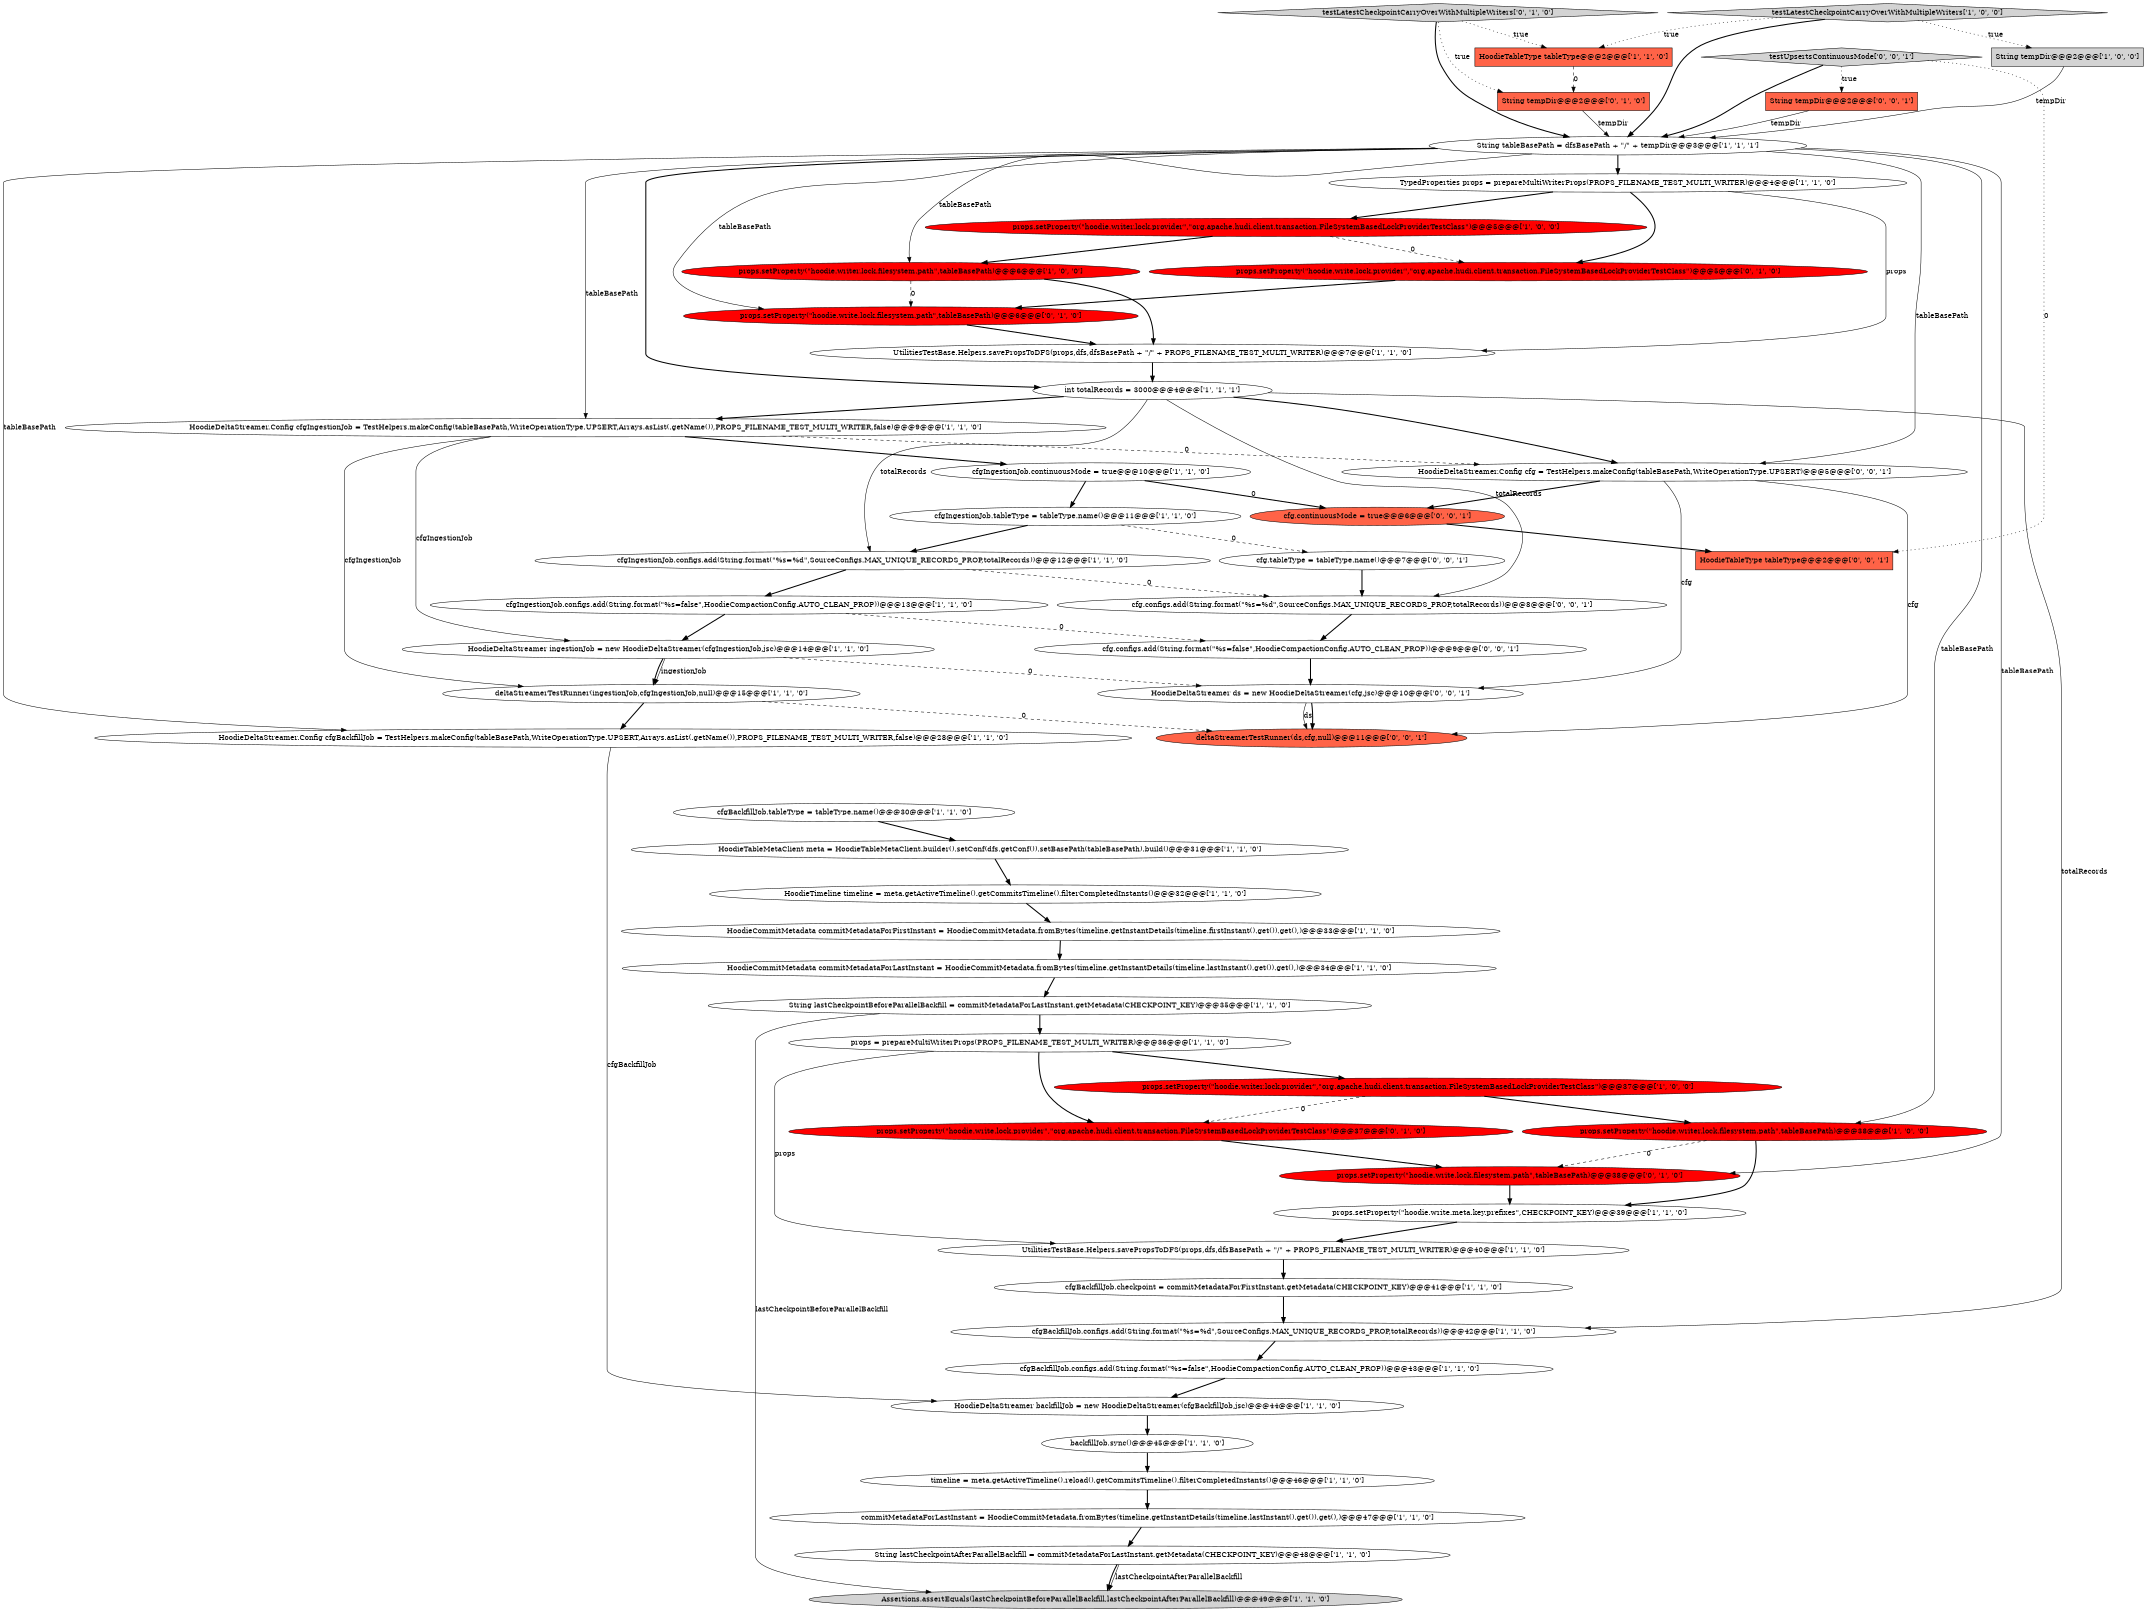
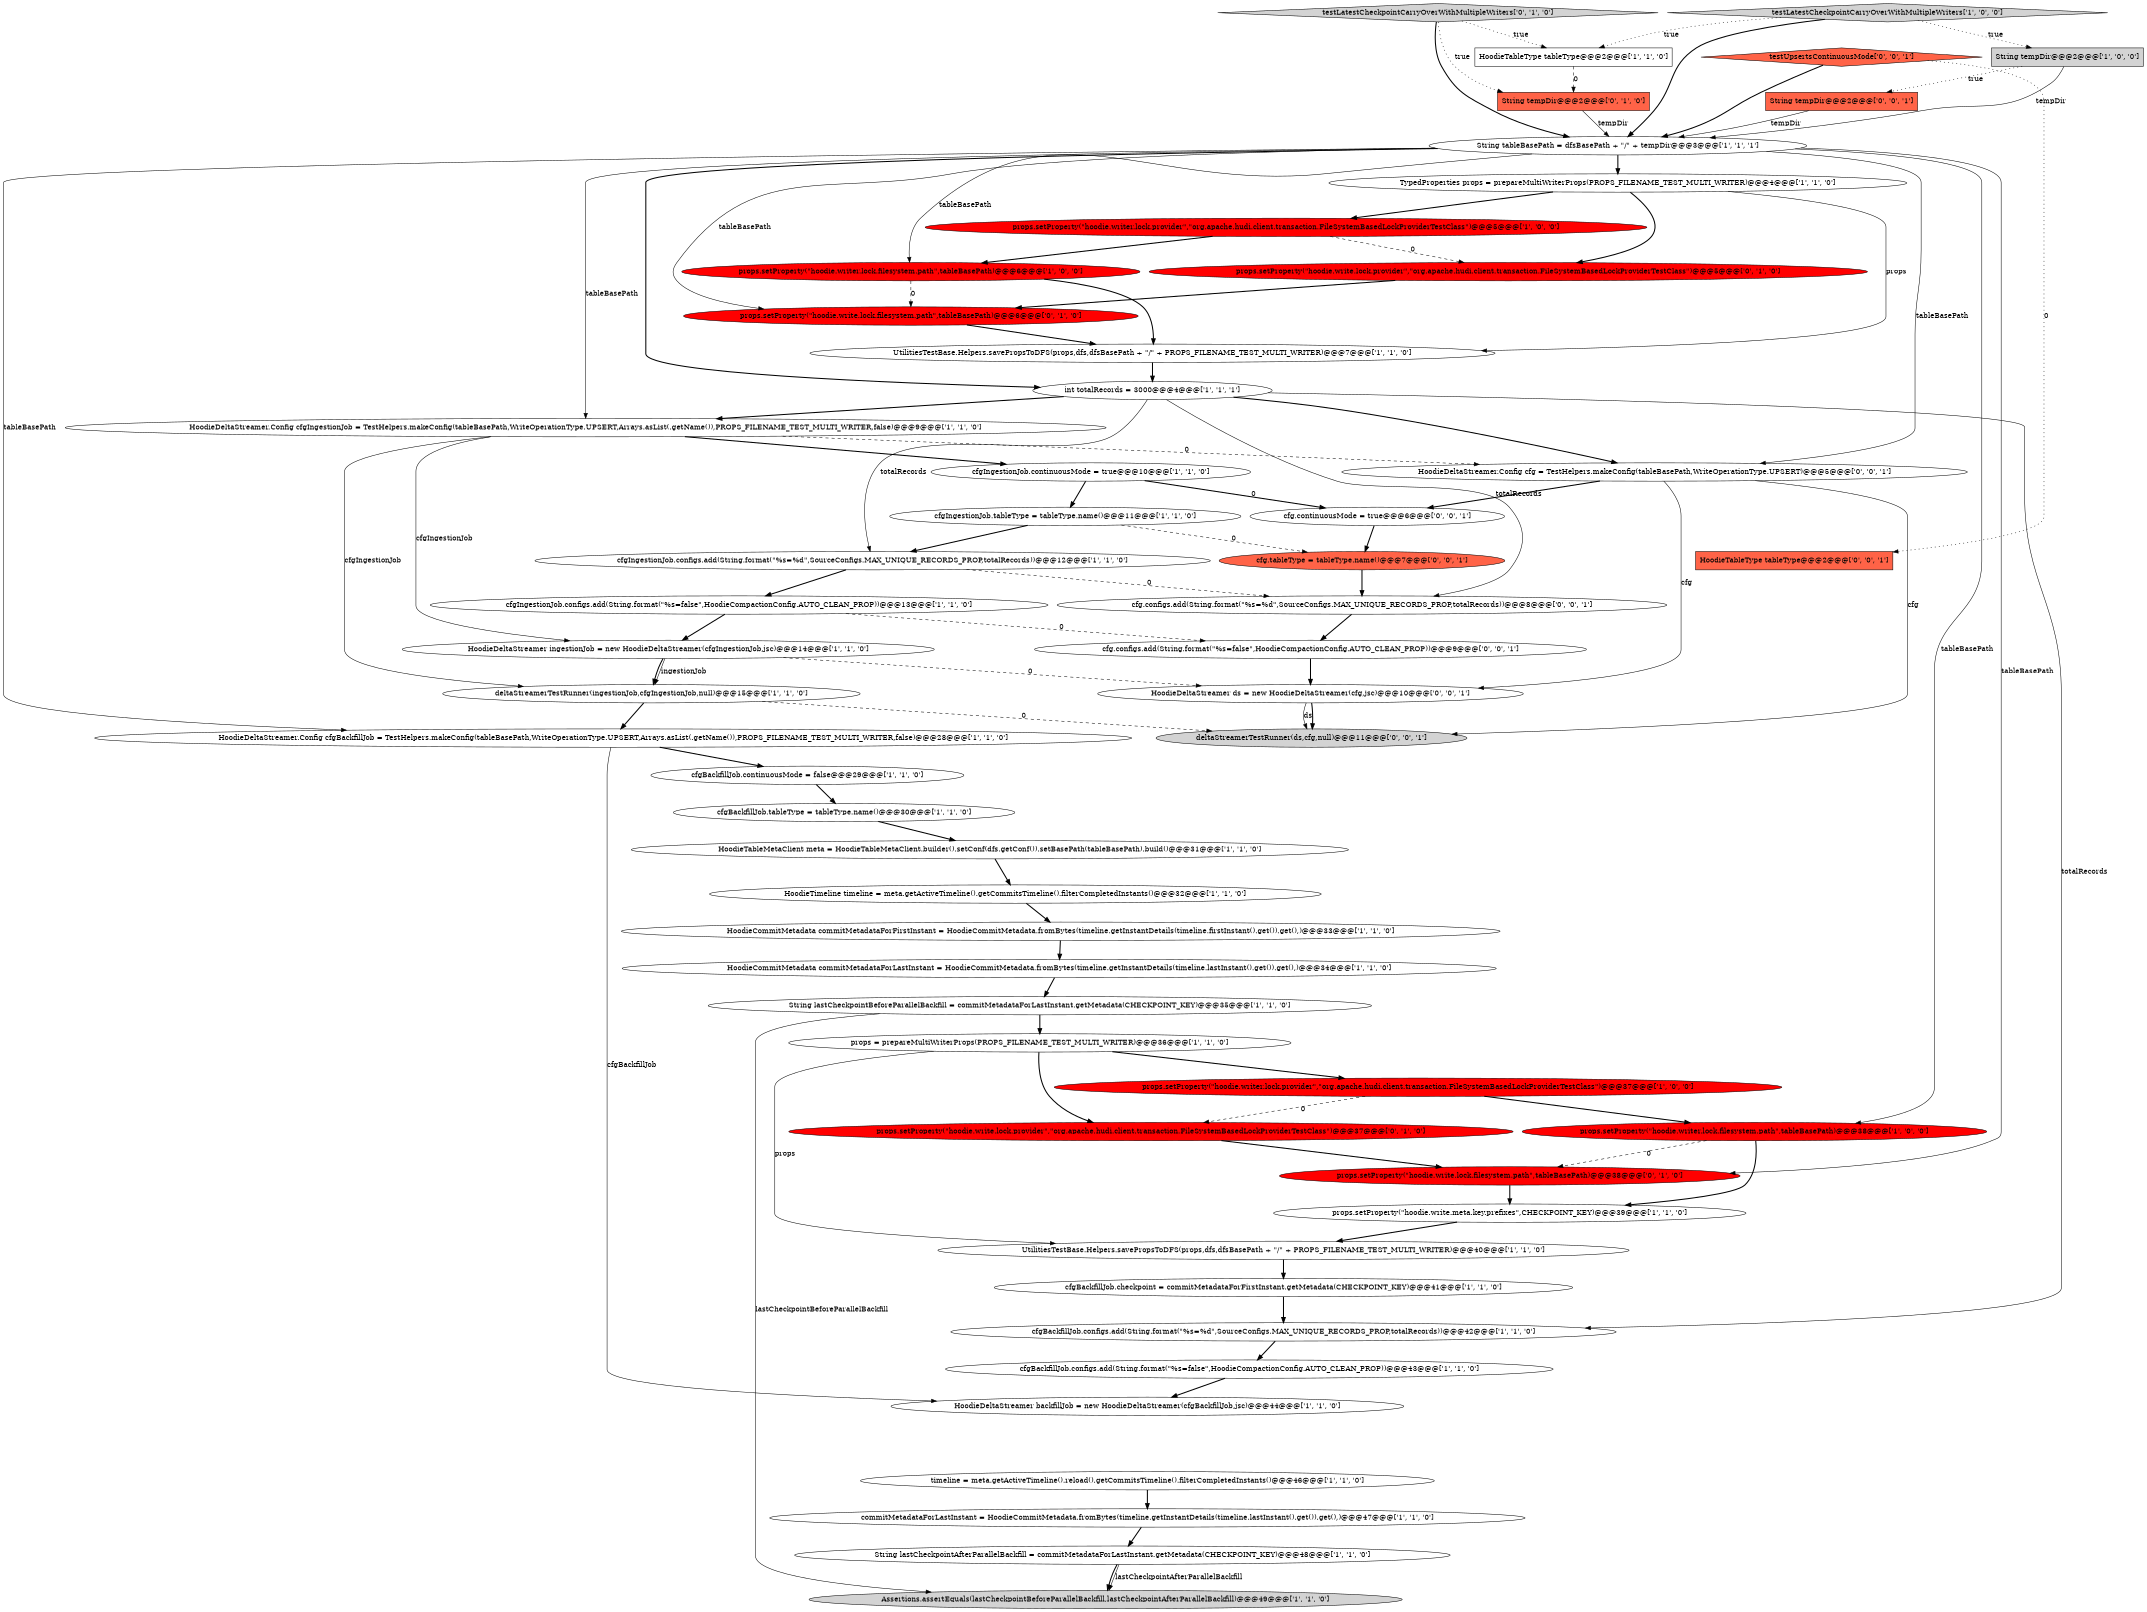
node "HoodieTableType tableType@@@2@@@['1', '1', '0']": fillcolor tomato -> white
node "testUpsertsContinuousMode['0', '0', '1']": fillcolor lightgray -> tomato
edge "testUpsertsContinuousMode['0', '0', '1']" -> "String tempDir@@@2@@@['0', '0', '1']": now "String tempDir@@@2@@@['1', '0', '0']" -> "String tempDir@@@2@@@['0', '0', '1']"
node "cfg.continuousMode = true@@@6@@@['0', '0', '1']": fillcolor tomato -> white
edge "cfg.continuousMode = true@@@6@@@['0', '0', '1']" -> "HoodieTableType tableType@@@2@@@['0', '0', '1']": now "cfg.continuousMode = true@@@6@@@['0', '0', '1']" -> "cfg.tableType = tableType.name()@@@7@@@['0', '0', '1']"
node "cfg.tableType = tableType.name()@@@7@@@['0', '0', '1']": fillcolor white -> tomato
node "deltaStreamerTestRunner(ds,cfg,null)@@@11@@@['0', '0', '1']": fillcolor tomato -> lightgray
node "cfgBackfillJob.continuousMode = false@@@29@@@['1', '1', '0']": added
node "backfillJob.sync()@@@45@@@['1', '1', '0']": removed
